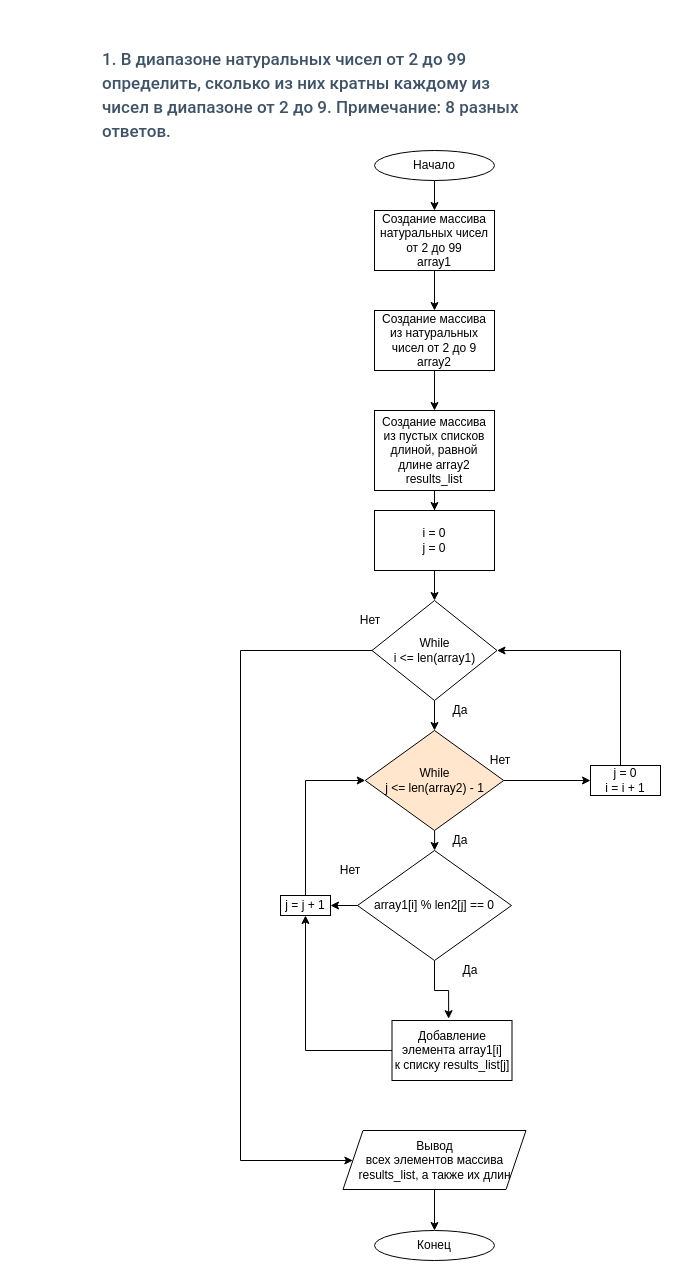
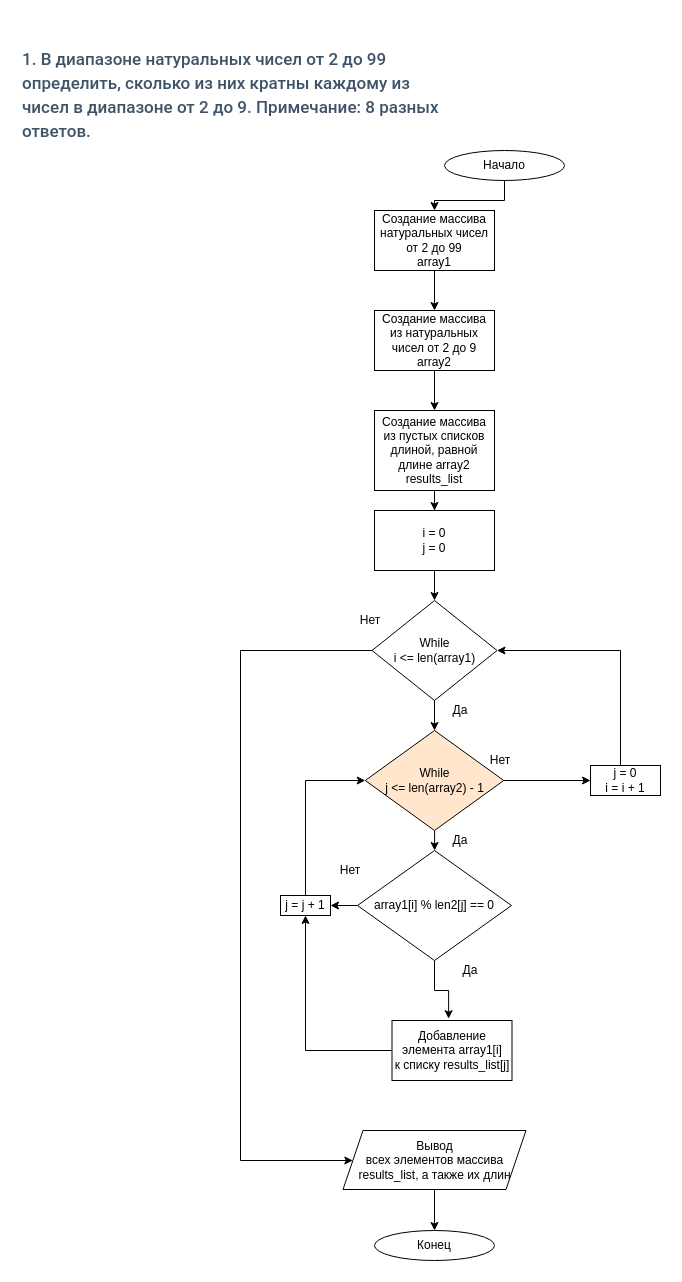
node "1. В диапазоне натуральных чисел от 2 до 99 определить, сколько из них кратны каждому из чисел в диапазоне от 2 до 9. Примечание: 8 разных ответов.": moved (321, 81) -> (241, 81)
node "Начало": moved (435, 166) -> (505, 166)
